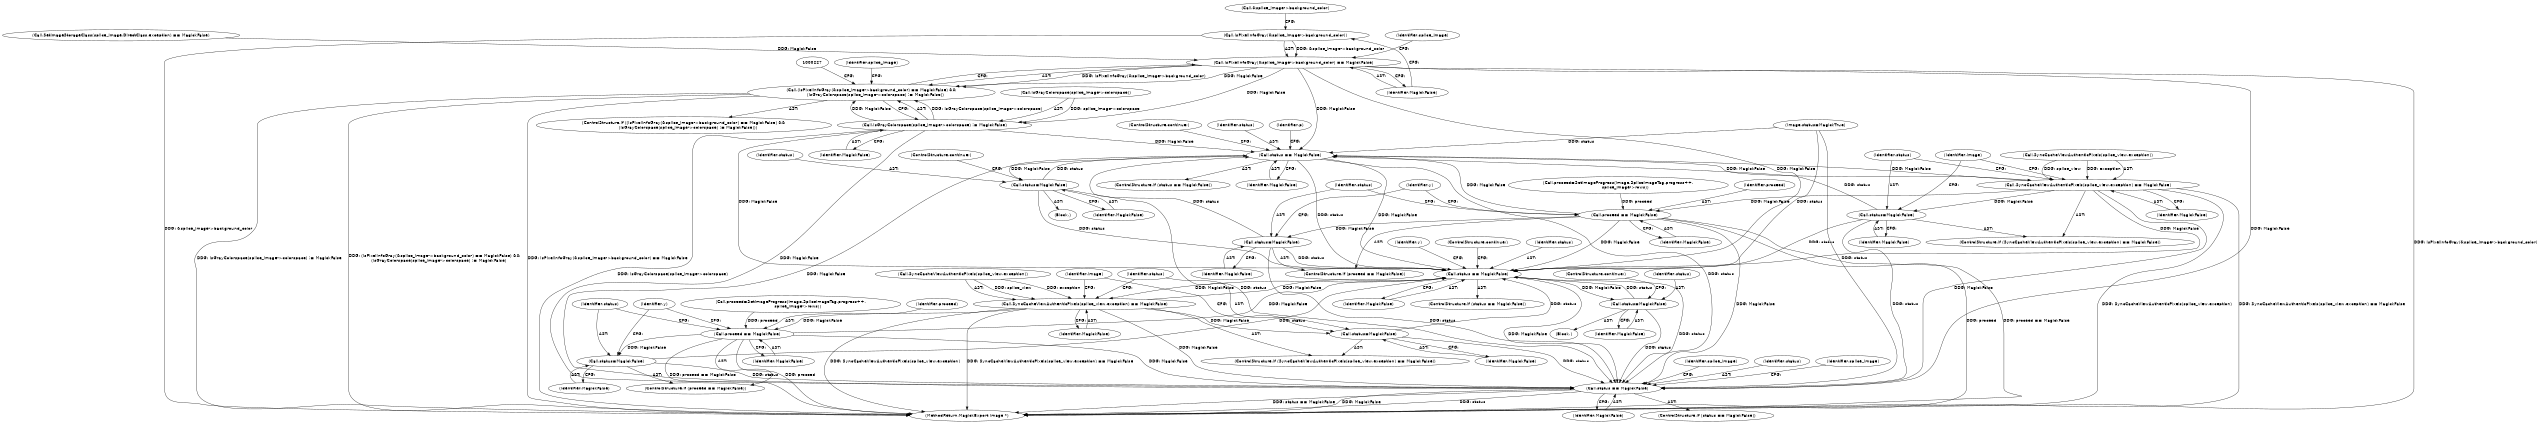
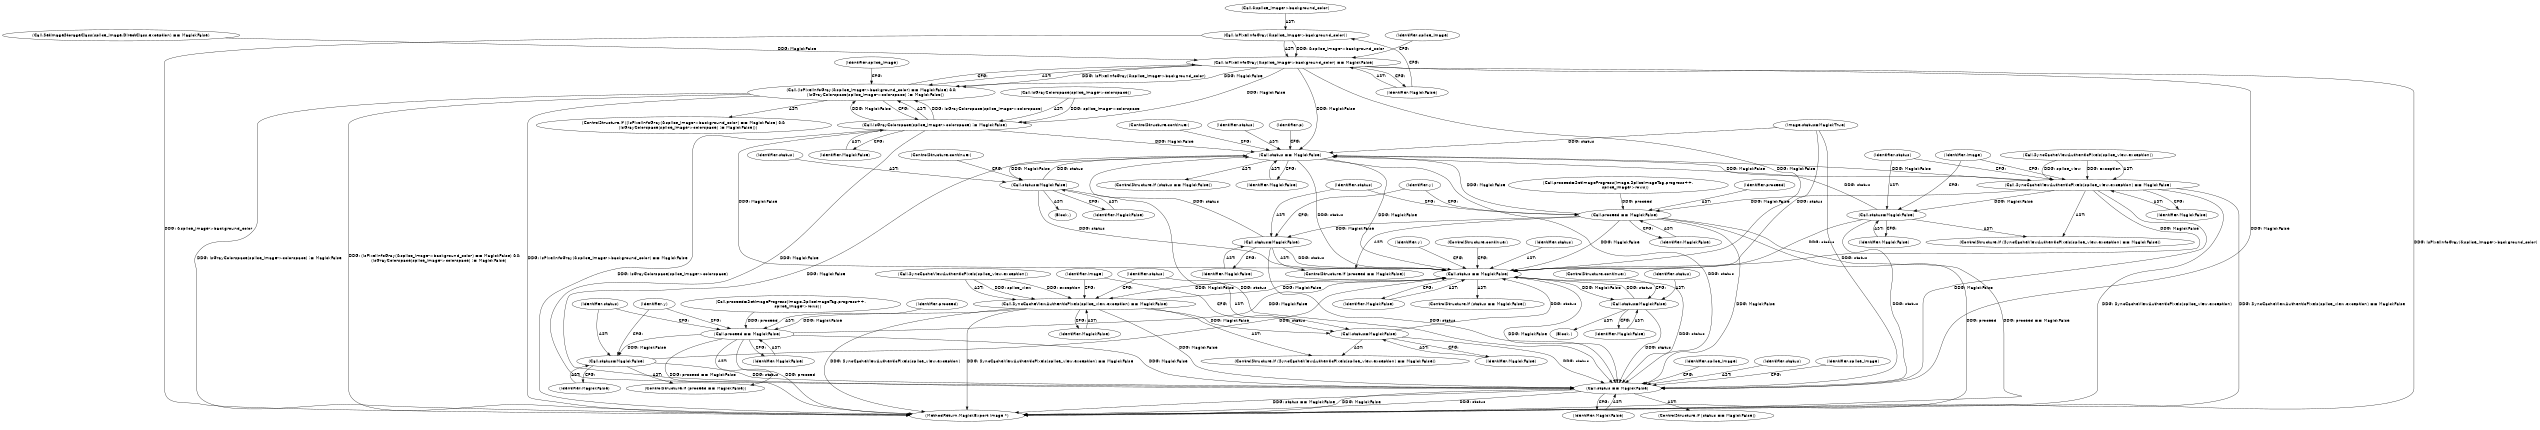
edge "(Call,&splice_image->background_color)" -> "(Call,IsPixelInfoGray(&splice_image->background_color))": label "CFG: " -> "AST: "
node "1000227": removed
